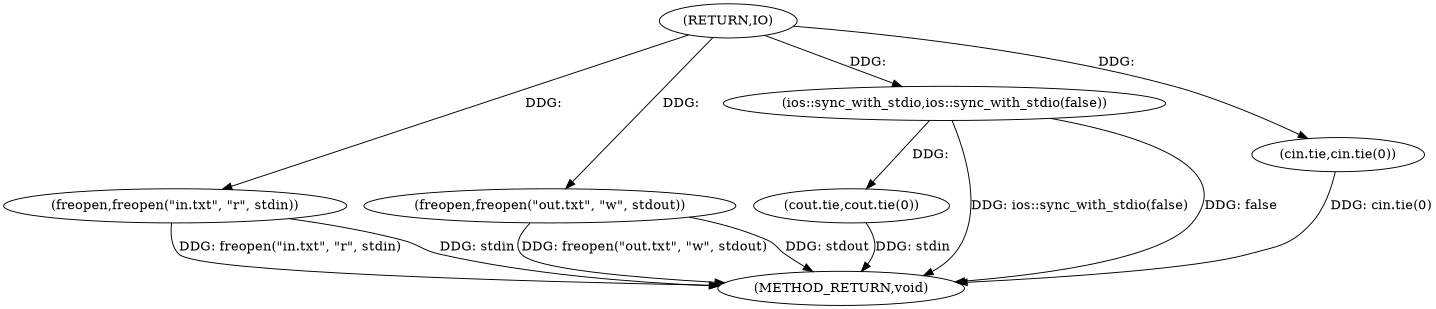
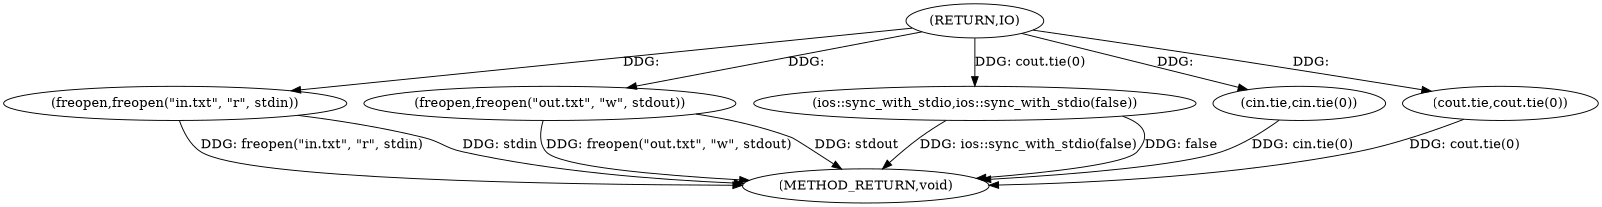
edge "(RETURN,IO)" -> "(ios::sync_with_stdio,ios::sync_with_stdio(false))": label "DDG: " -> "DDG: cout.tie(0)"
edge "(ios::sync_with_stdio,ios::sync_with_stdio(false))" -> "(cout.tie,cout.tie(0))": now "(RETURN,IO)" -> "(cout.tie,cout.tie(0))"
edge "(cout.tie,cout.tie(0))" -> "(METHOD_RETURN,void)": label "DDG: stdin" -> "DDG: cout.tie(0)"
